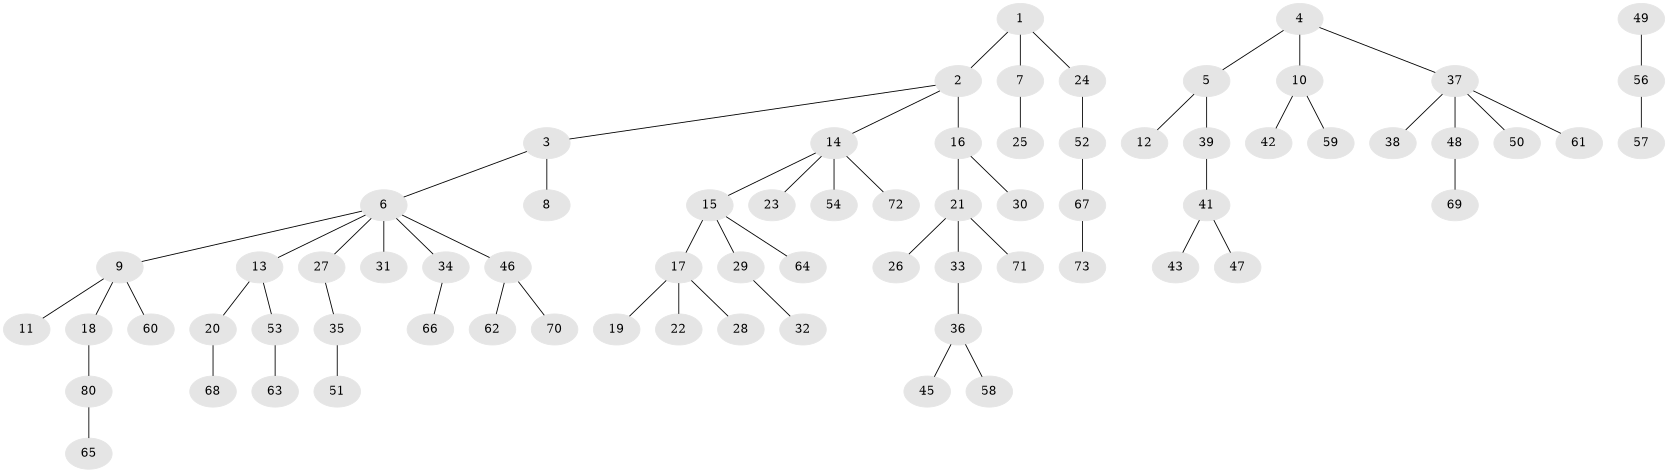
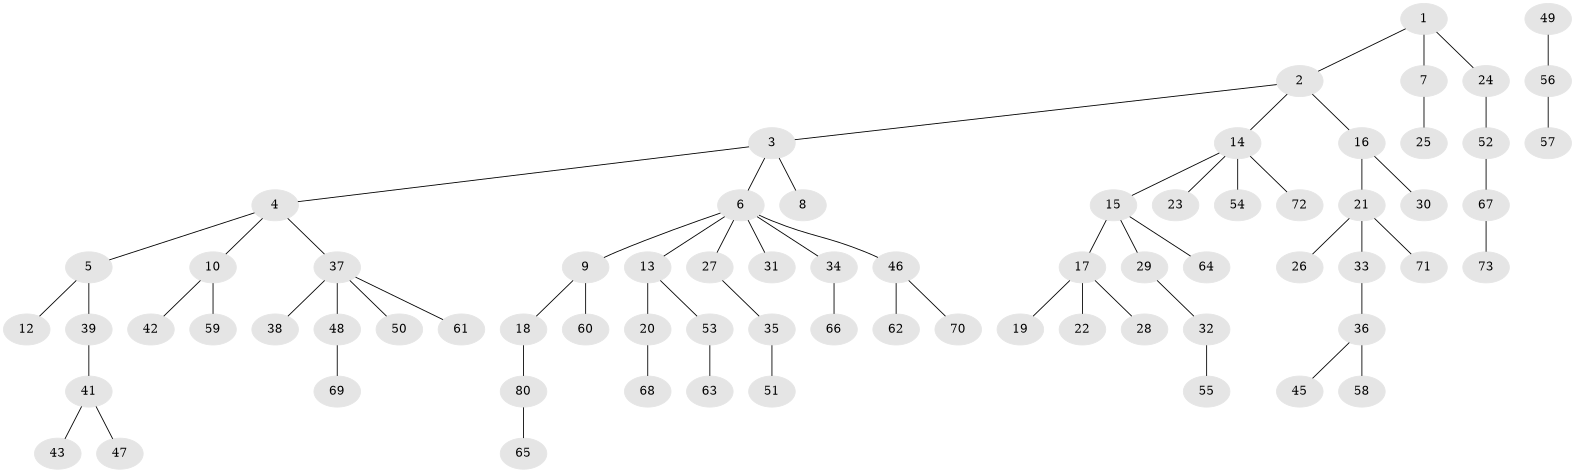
edge "3" -- "4": added
node "11": removed
node "55": added
